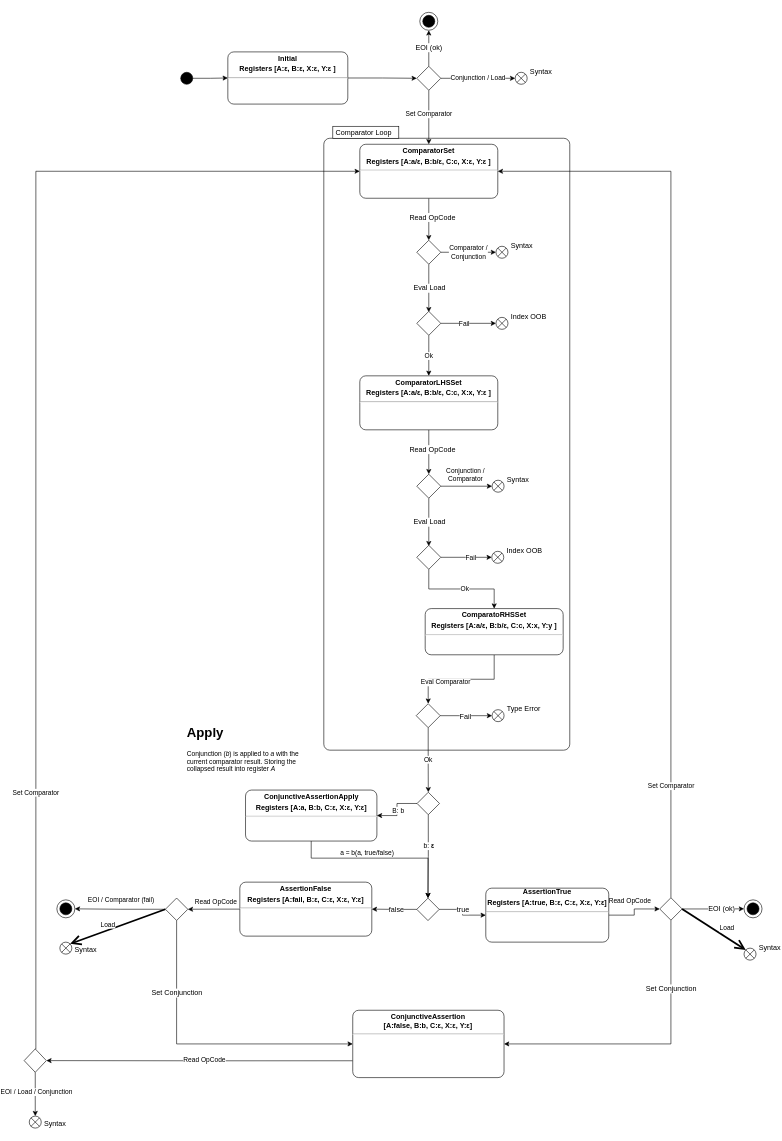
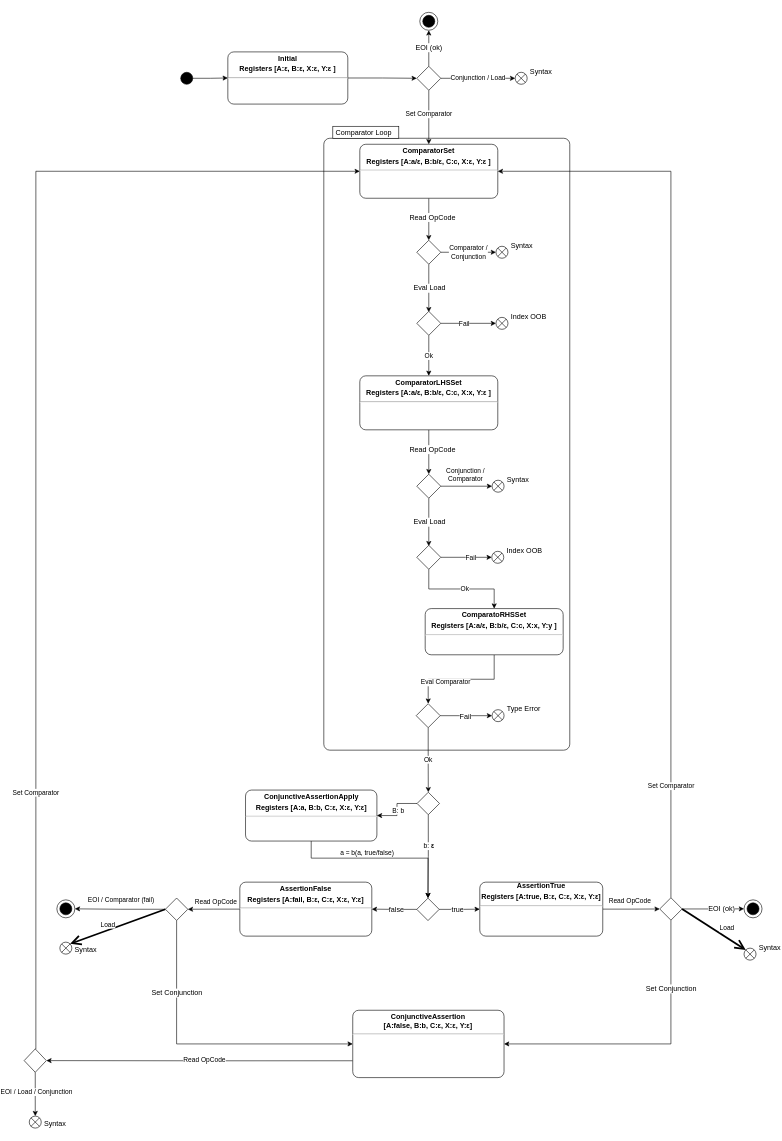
node "Apply Conjunction (b) is applied to a with the current comparator result. Storing the collapsed result into register A": removed
node "AssertionTrue Registers [A:true, B:ε, C:ε, X:ε, Y:ε]": moved (547, 915) -> (541, 909)
